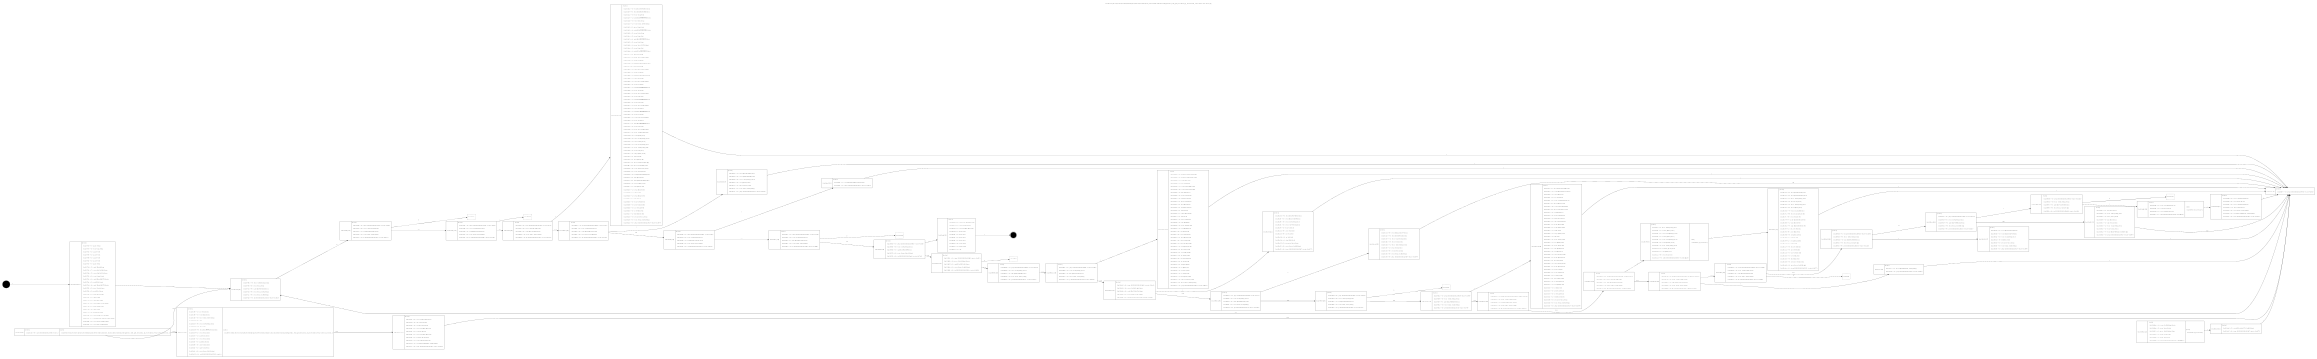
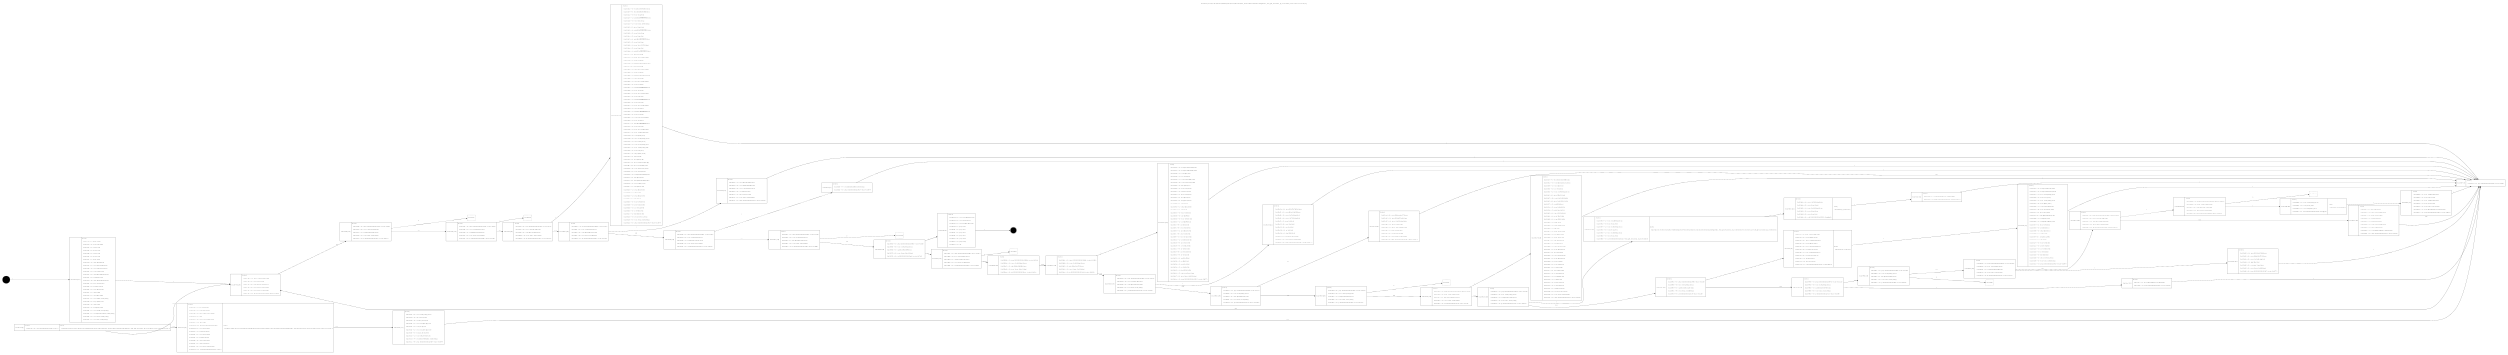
node "0x401d70 [26]": added
